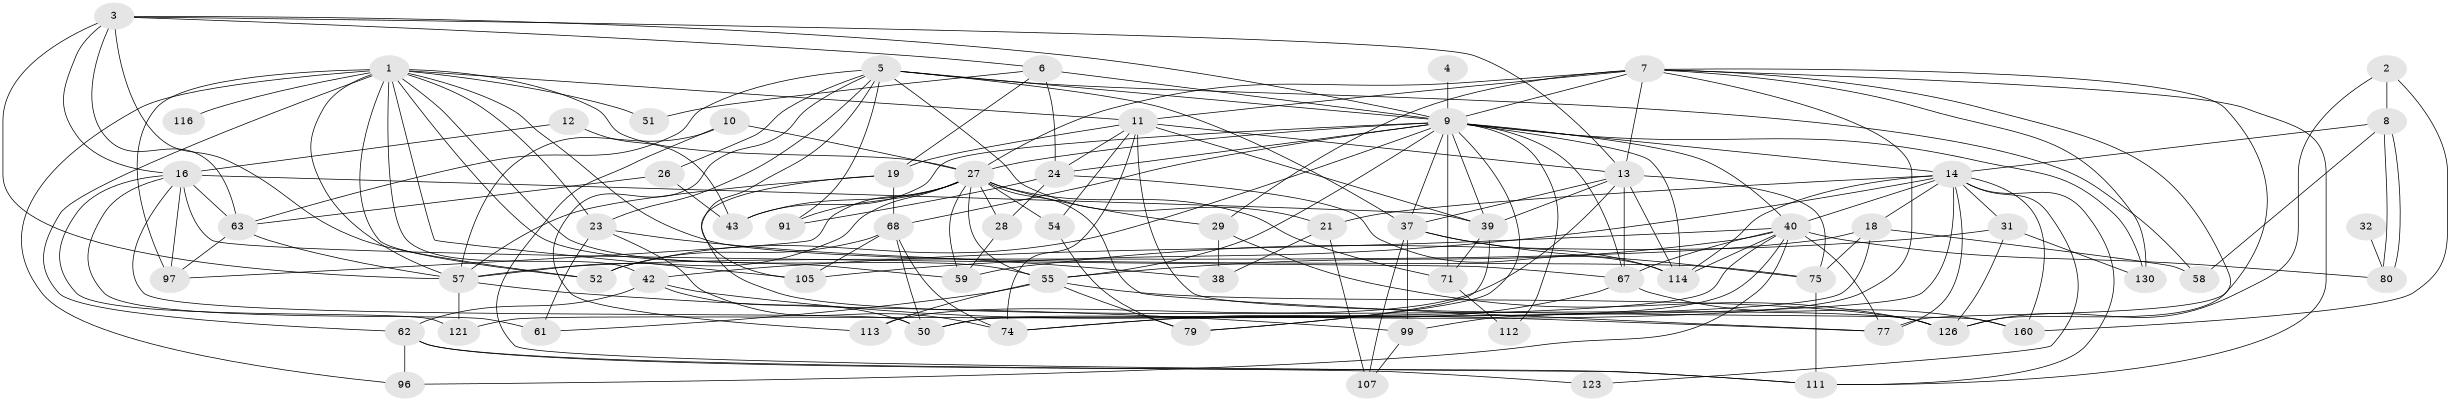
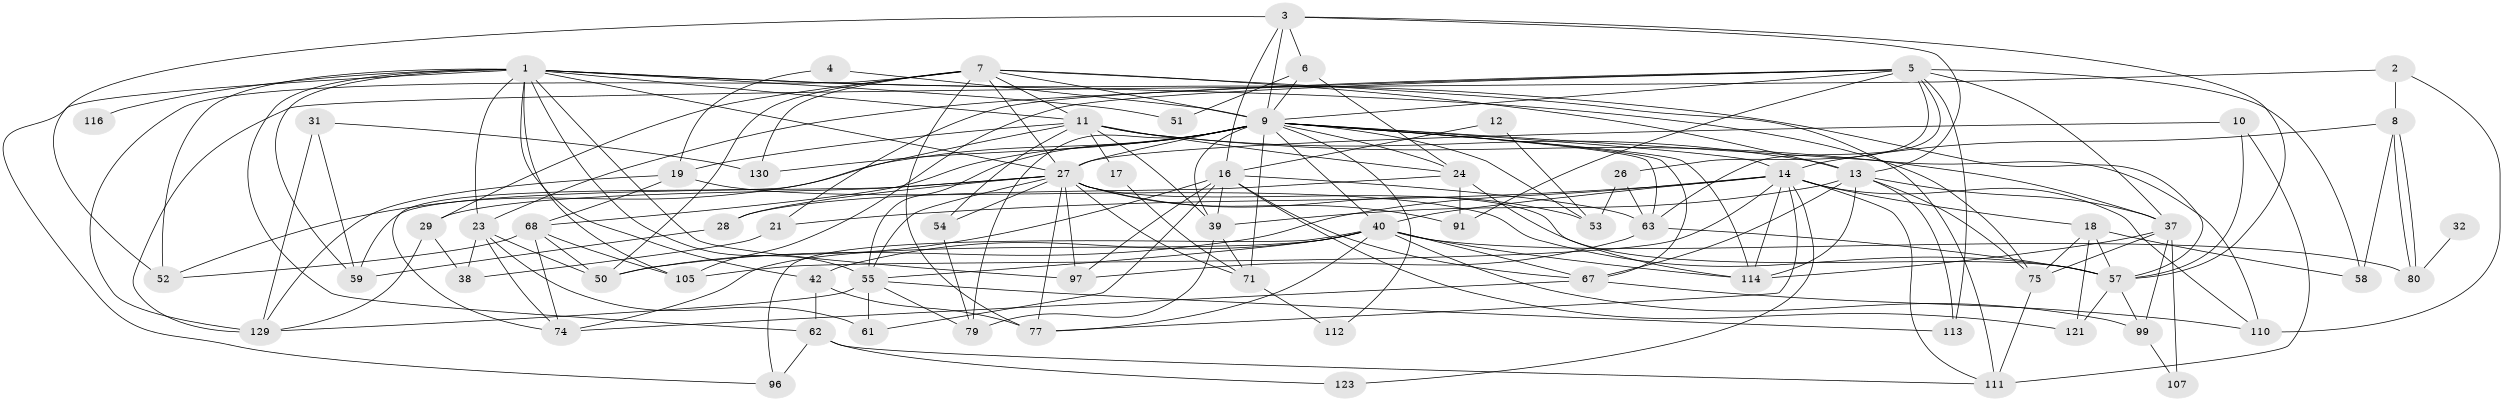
edge "6" -- "19": now "4" -- "19"
edge "3" -- "63": now "9" -- "63"
node "17": added
edge "14" -- "31": removed
node "43": label "43" -> "53"
edge "21" -- "107": removed
edge "42" -- "50": now "23" -- "50"
node "126": label "126" -> "129"
node "160": label "160" -> "110"
